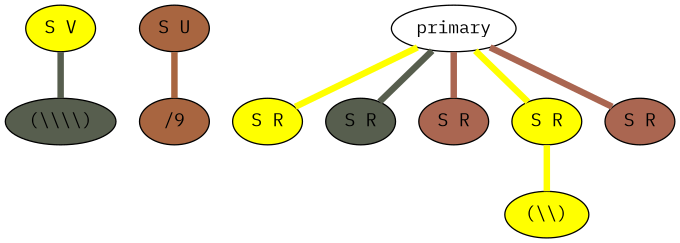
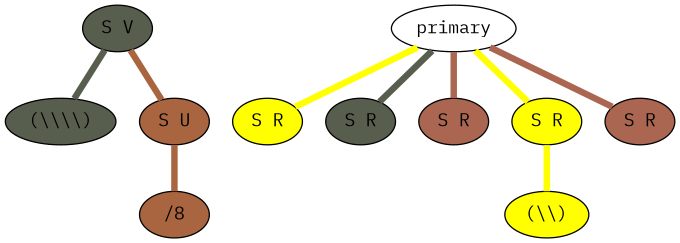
node "S V": fillcolor yellow -> #575e4e
edge "S V" -- "S U": added
node "/9": label "/9" -> "/8"
